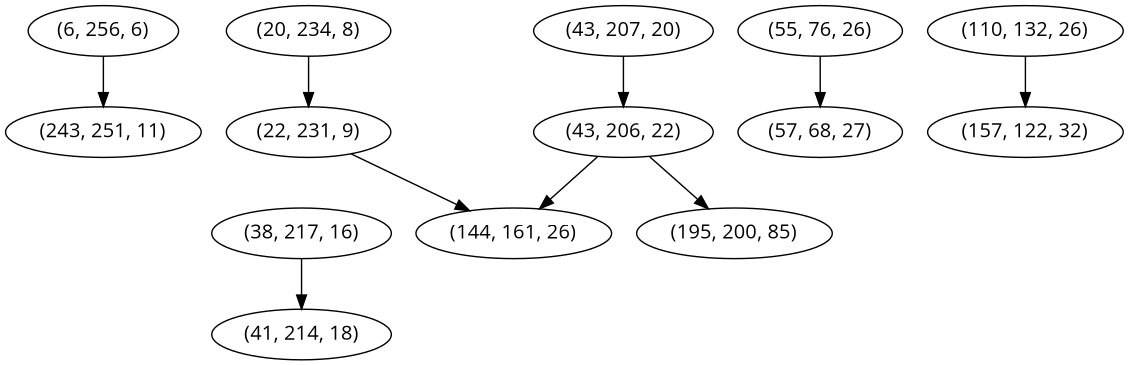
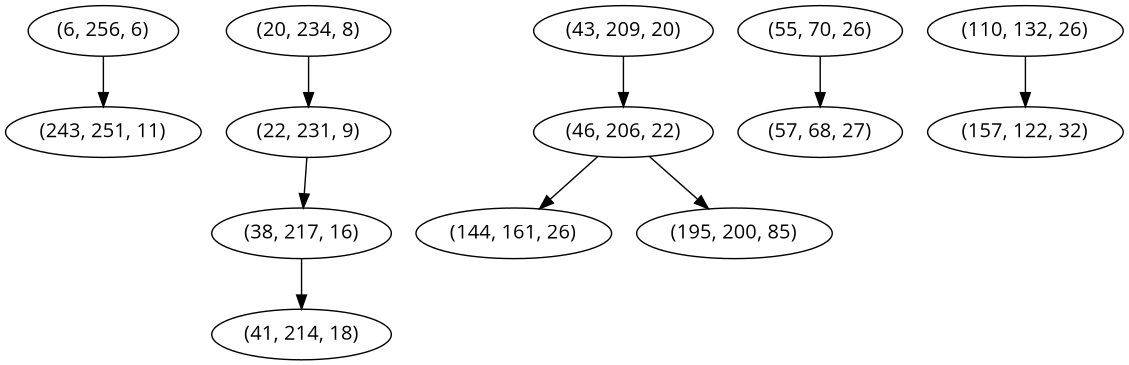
node "(43, 207, 20)": label "(43, 207, 20)" -> "(43, 209, 20)"
node "(55, 76, 26)": label "(55, 76, 26)" -> "(55, 70, 26)"
node "(43, 206, 22)": label "(43, 206, 22)" -> "(46, 206, 22)"
edge "(22, 231, 9)" -> "(144, 161, 26)": now "(22, 231, 9)" -> "(38, 217, 16)"
